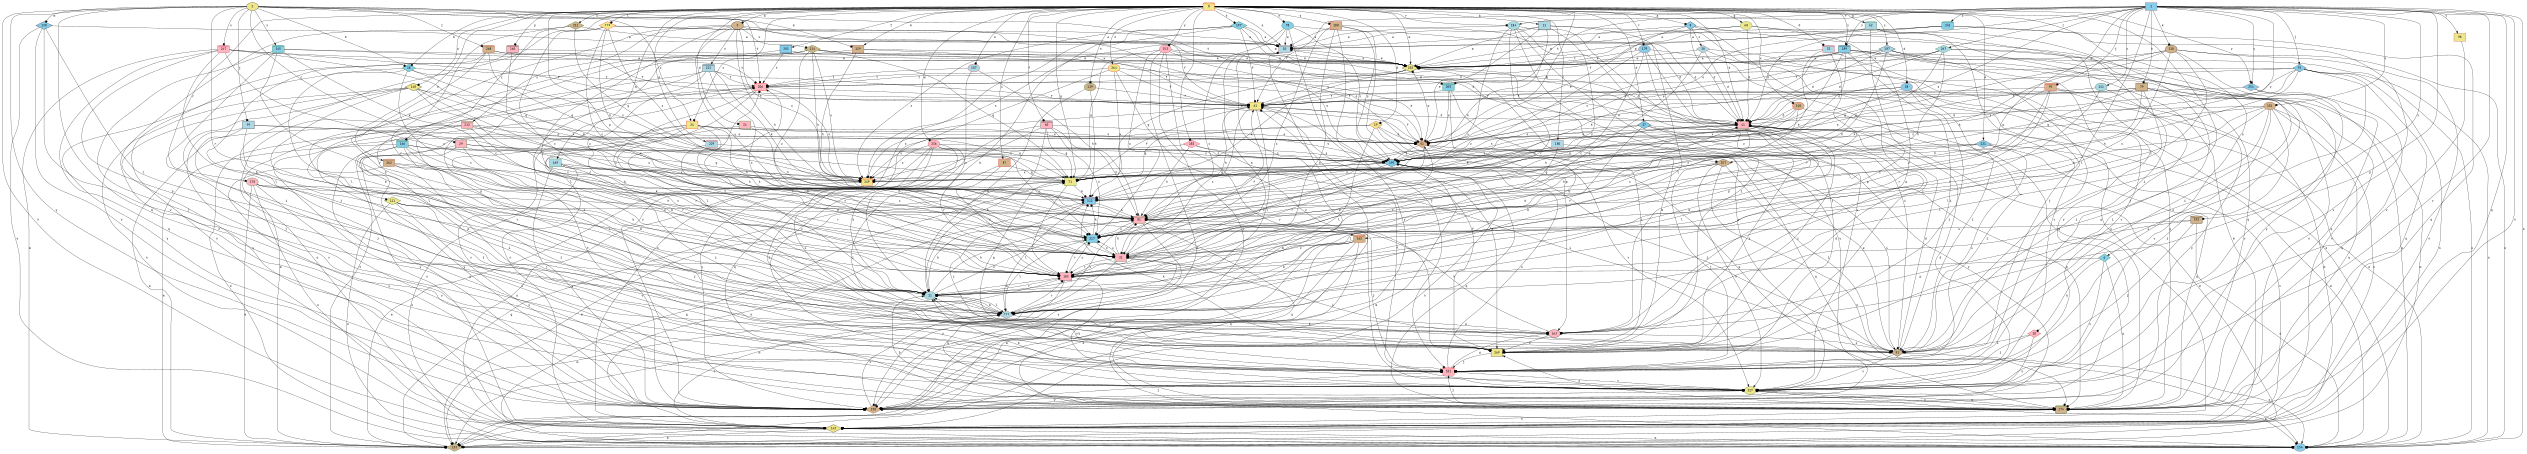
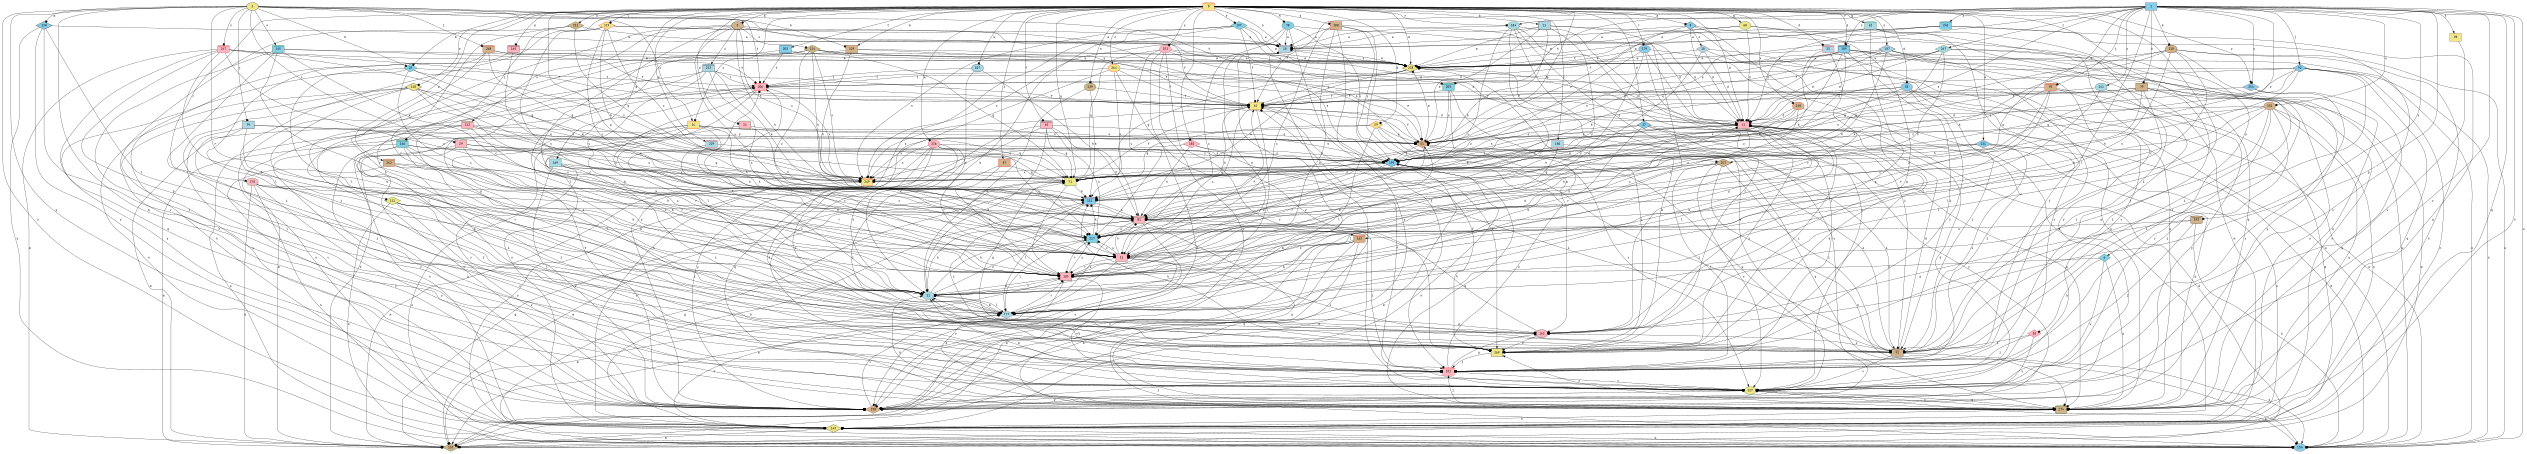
node "107": color red -> black
node "91": shape diamond -> cylinder
